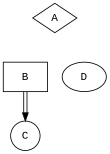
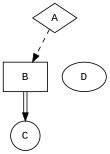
edge "A" -> "B": added
